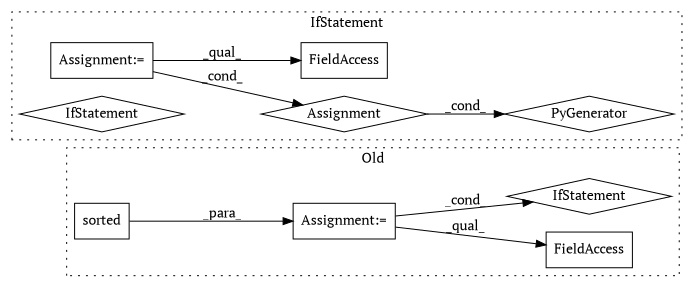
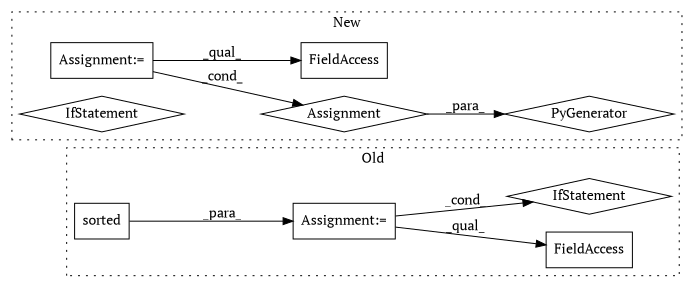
cluster "IfStatement": label "IfStatement" -> "New"
edge "Assignment" -> "PyGenerator": label "_cond_" -> "_para_"
